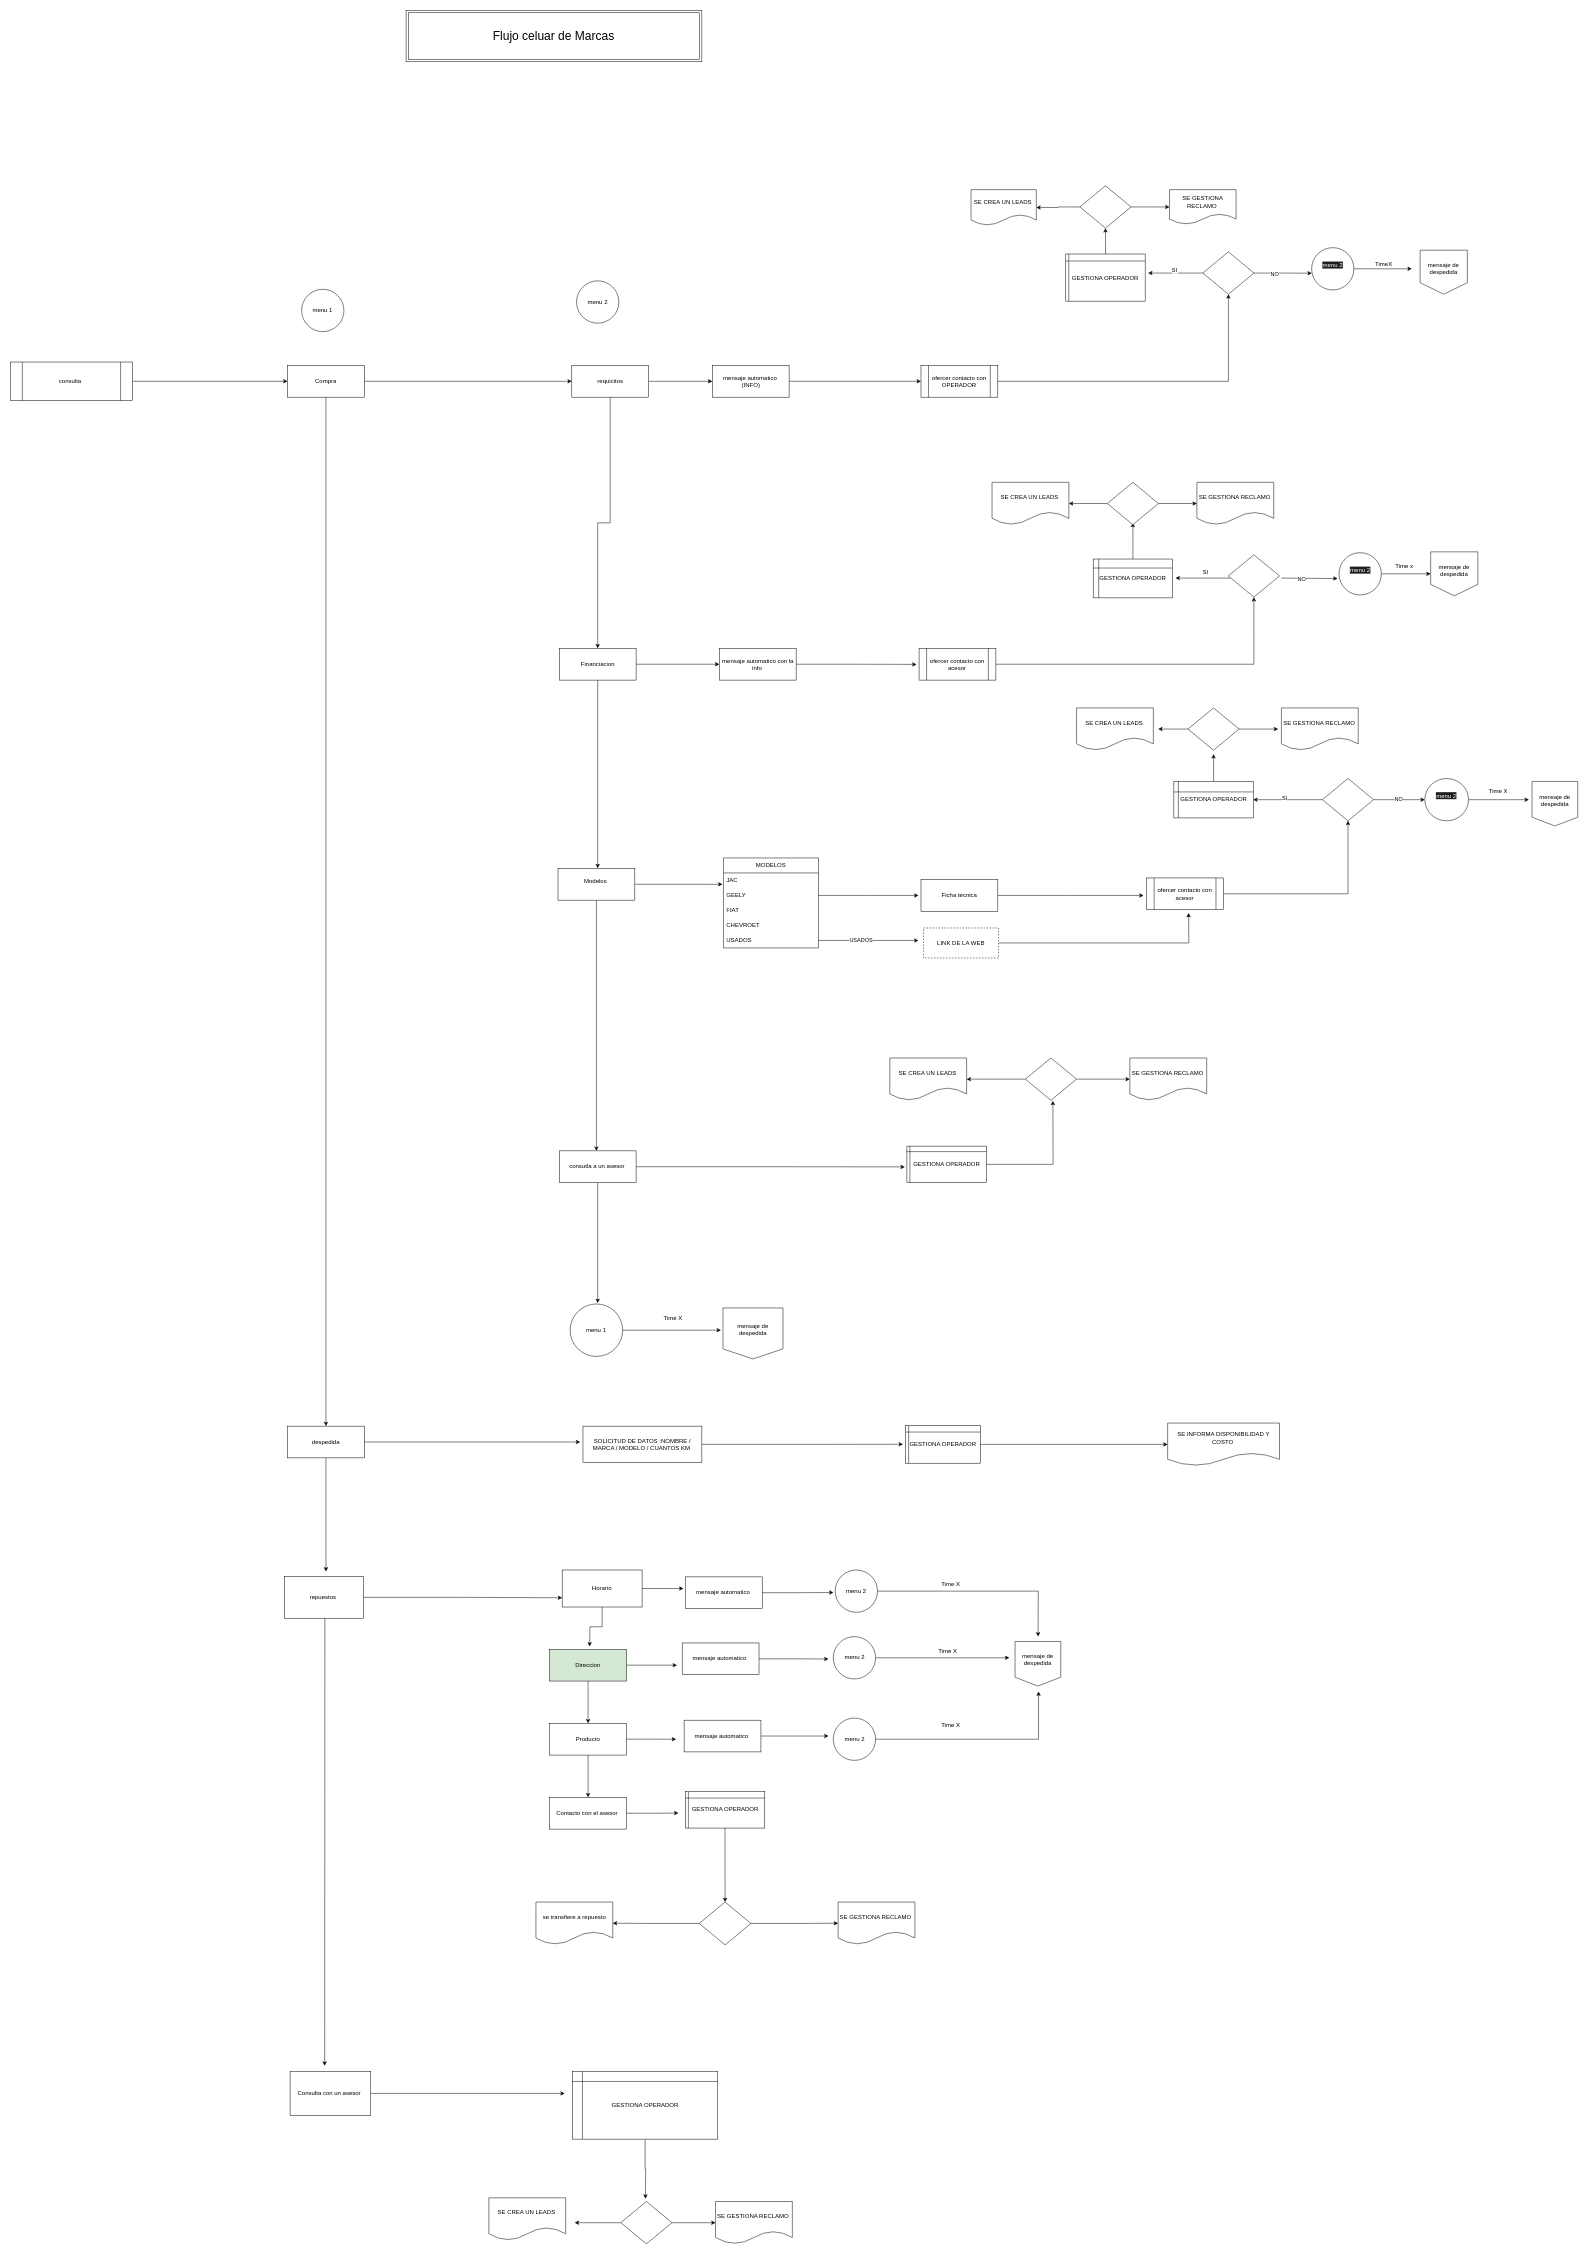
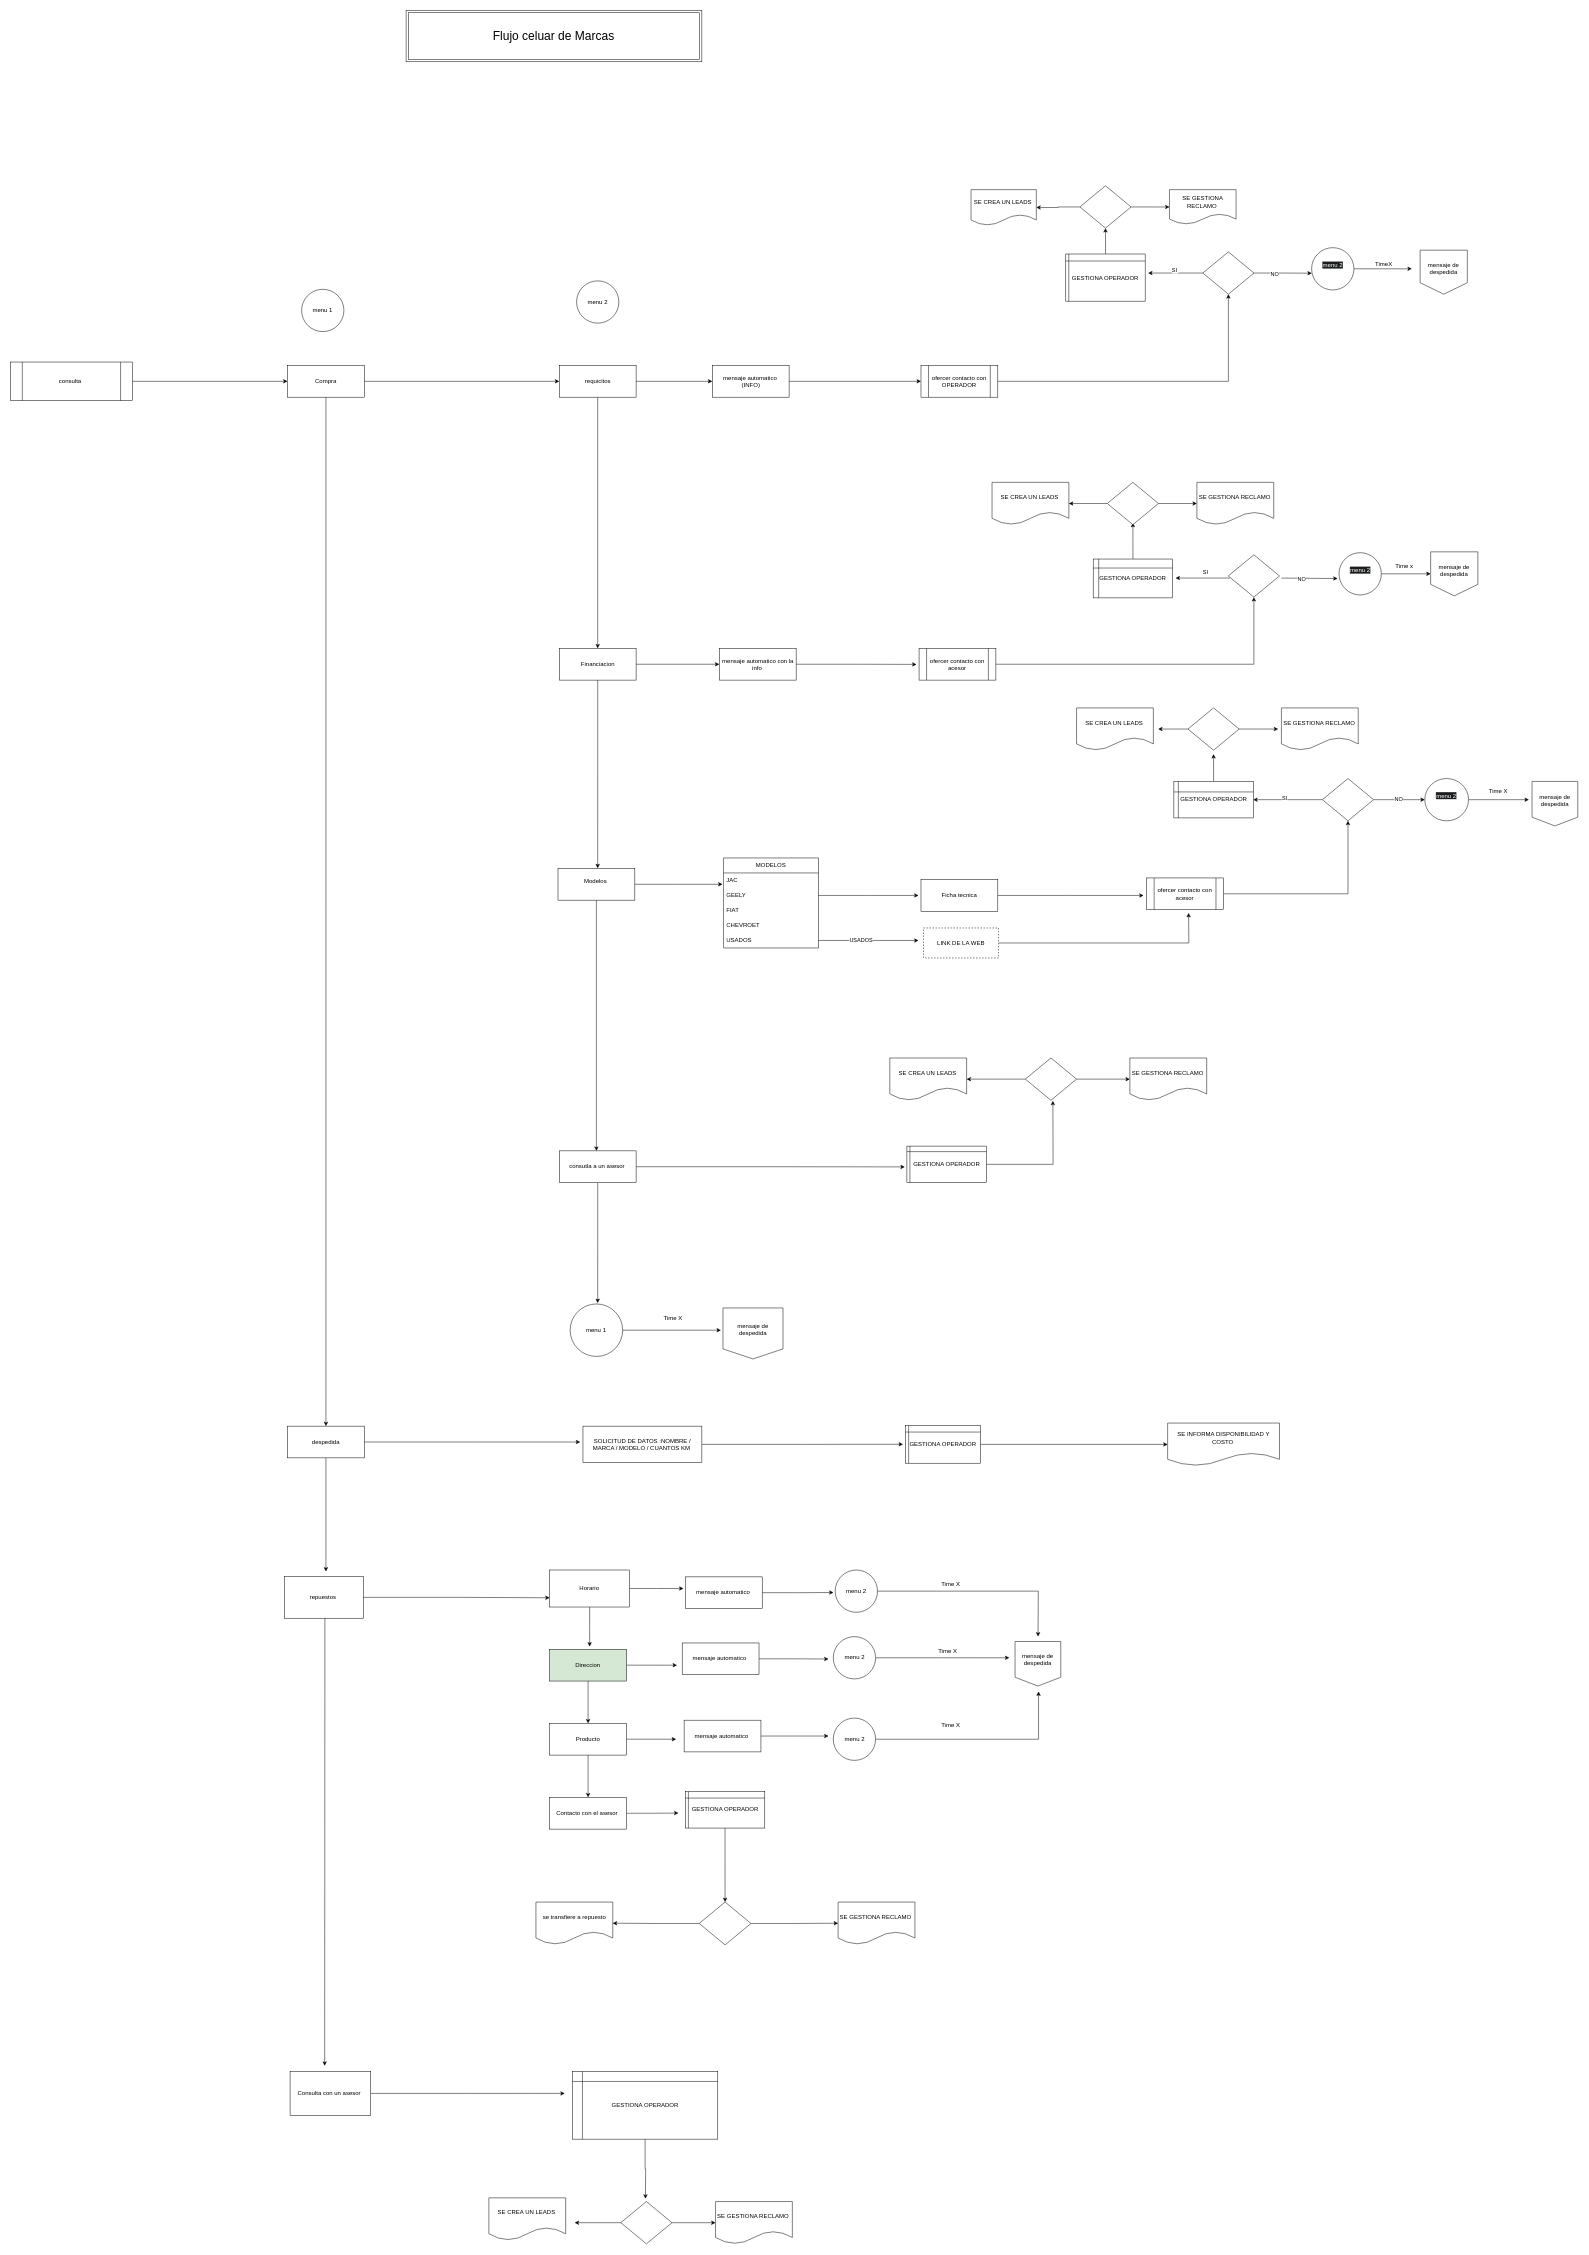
node "requicitos": moved (610, 381) -> (597, 381)
node "Horario": moved (602, 1588) -> (589, 1588)
